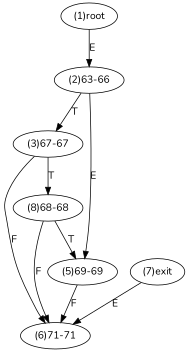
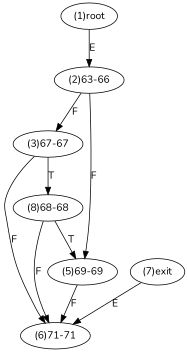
edge "(2)63-66" -> "(3)67-67": label "T" -> "F"
edge "(2)63-66" -> "(5)69-69": label "E" -> "F"
